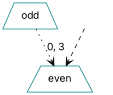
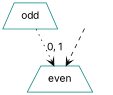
edge "odd" -> "even": label "0, 3" -> "0, 1"
